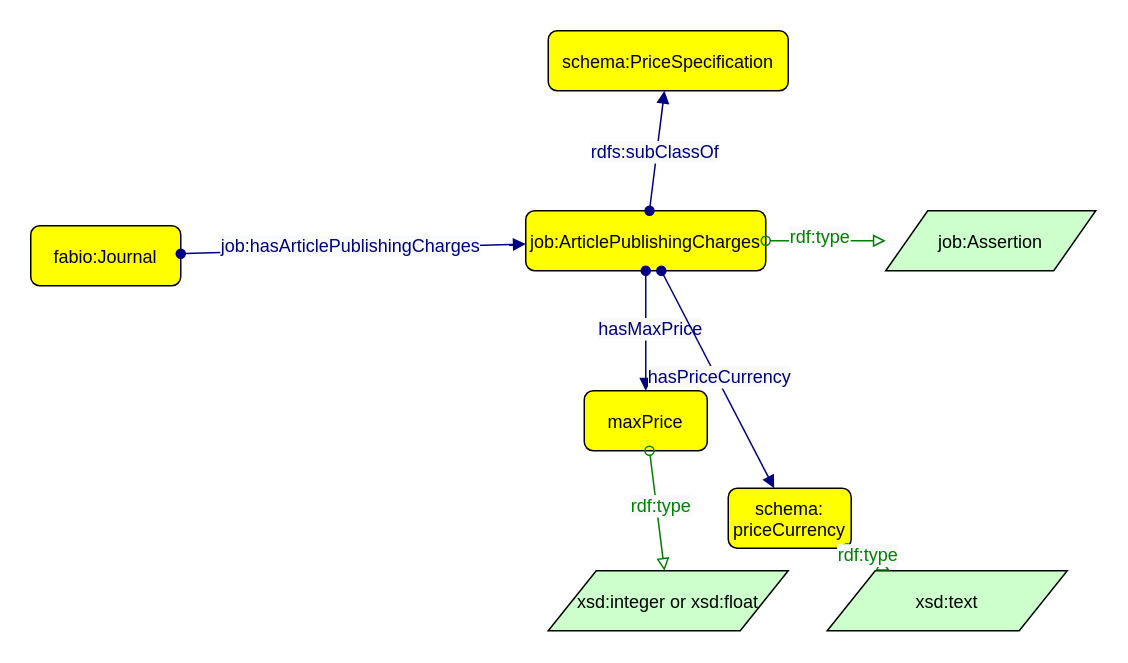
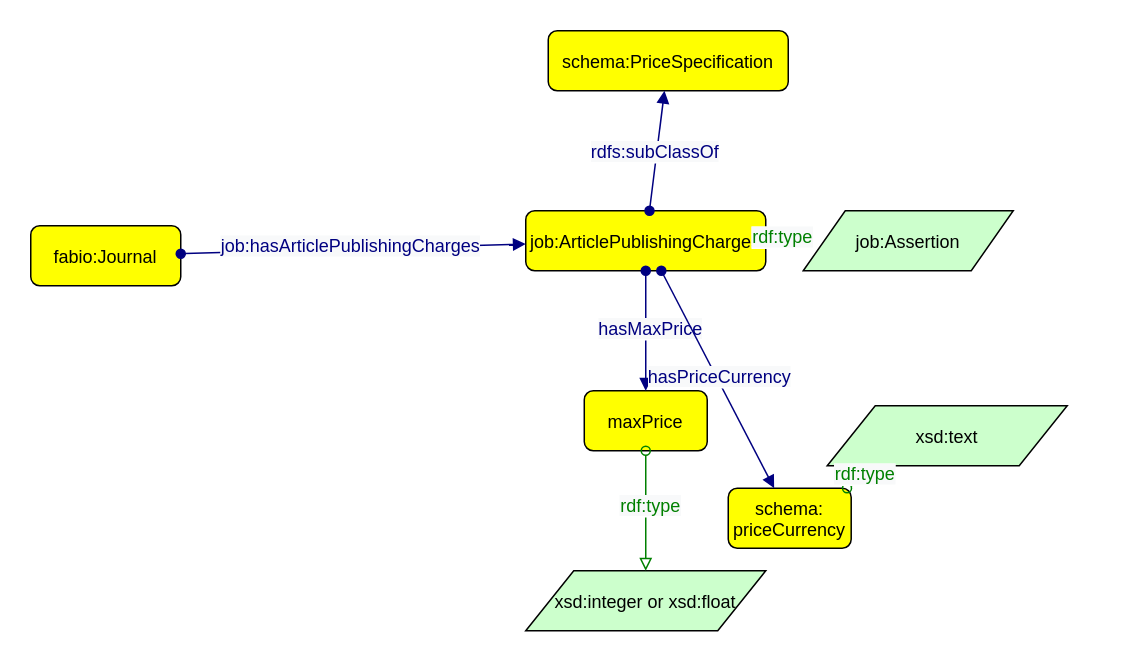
node "job:Assertion": moved (991, 241) -> (908, 241)
node "xsd:integer or xsd:float": moved (668, 601) -> (646, 601)
node "xsd:text": moved (947, 601) -> (947, 436)
